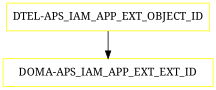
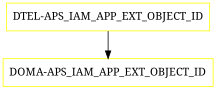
node "DOMA-APS_IAM_APP_EXT_EXT_ID": label "DOMA-APS_IAM_APP_EXT_EXT_ID" -> "DOMA-APS_IAM_APP_EXT_OBJECT_ID"
